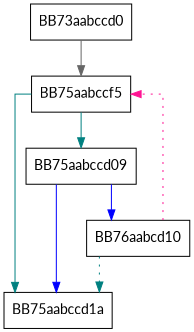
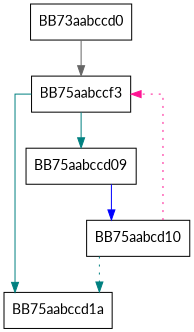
node "BB75aabccf5": label "BB75aabccf5" -> "BB75aabccf3"
edge "BB75aabccd09" -> "BB75aabccd1a": removed
node "BB76aabcd10": label "BB76aabcd10" -> "BB75aabcd10"
